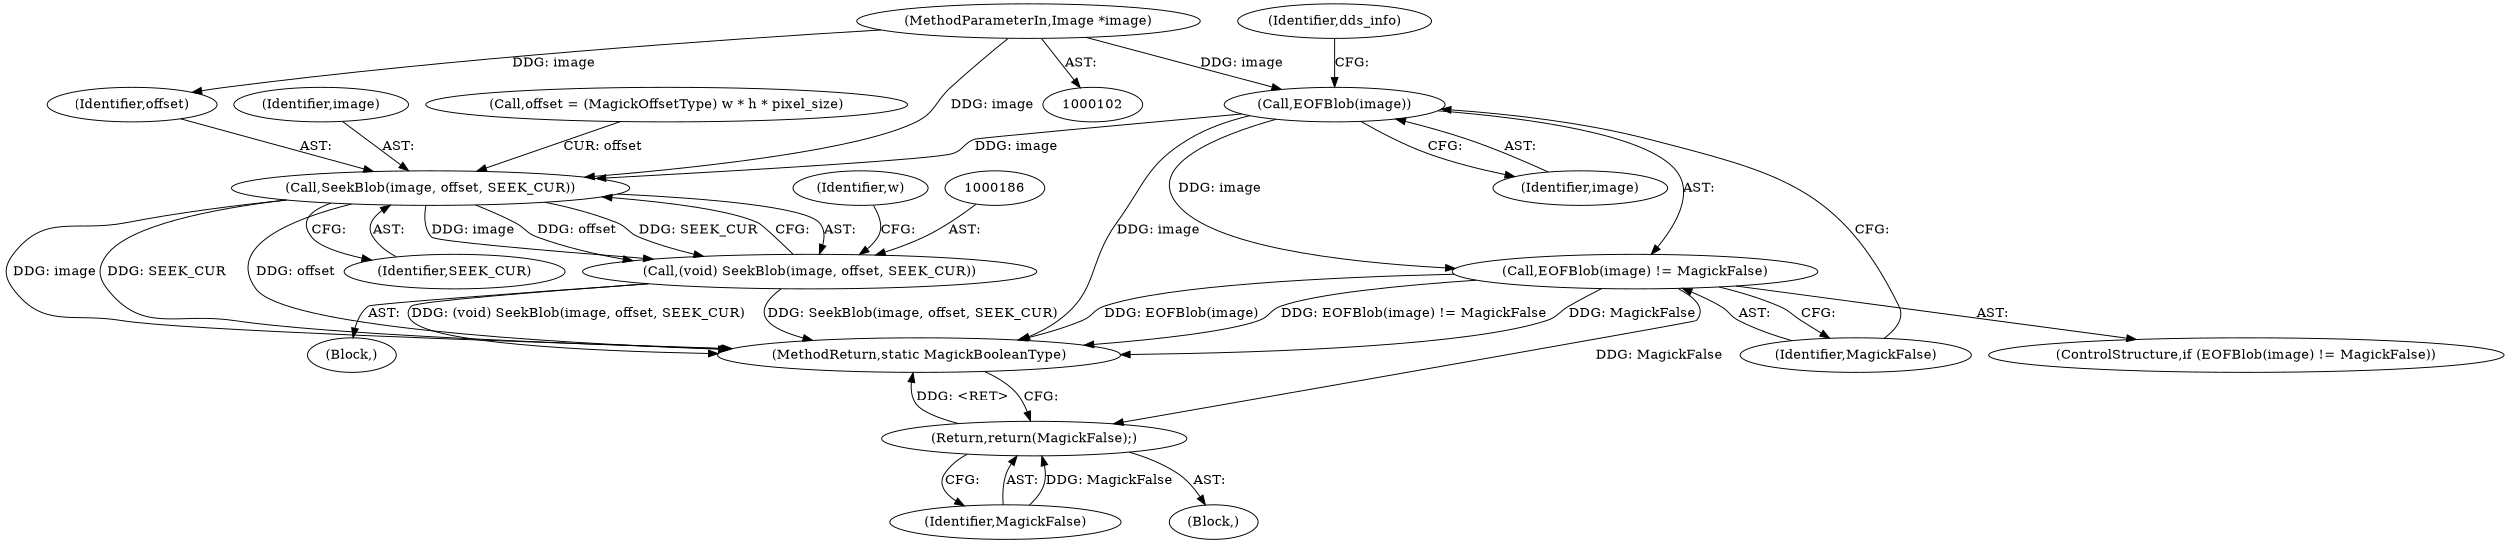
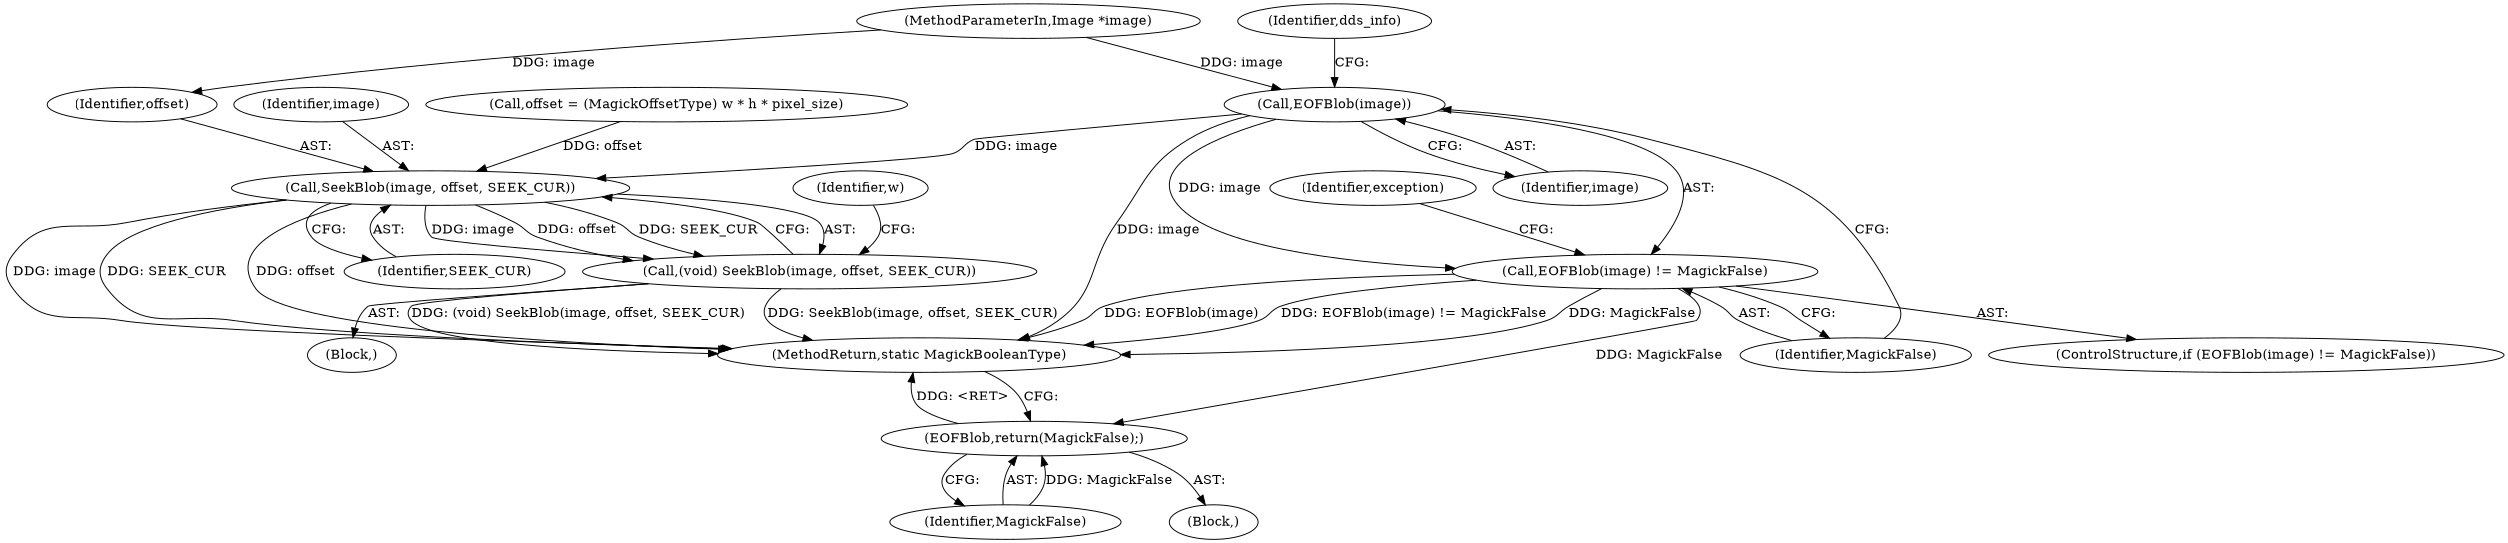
node "1000102": removed
edge "(Call,offset = (MagickOffsetType) w * h * pixel_size)" -> "(Call,SeekBlob(image, offset, SEEK_CUR))": label "CUR: offset" -> "DDG: offset"
edge "(MethodParameterIn,Image *image)" -> "(Call,SeekBlob(image, offset, SEEK_CUR))": removed, label "DDG: image"
node "1000186": removed
node "(Identifier,exception)": added
node "(Return,return(MagickFalse);)": label "(Return,return(MagickFalse);)" -> "(EOFBlob,return(MagickFalse);)"
